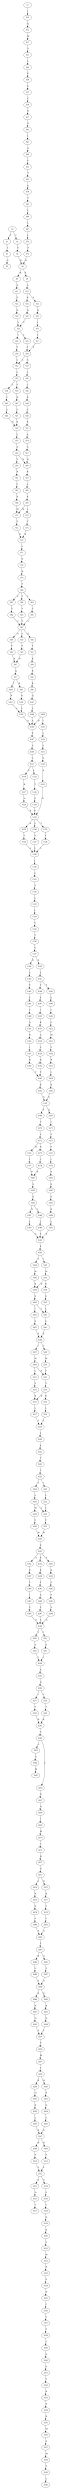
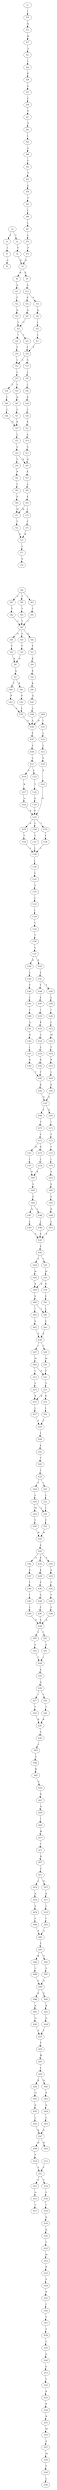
node "S79": removed
edge "S262" -> "S266": now "S265" -> "S266"
edge "S309" -> "S311": removed, label "P"
